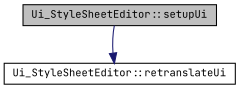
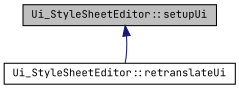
edge "Ui_StyleSheetEditor::setupUi" -> "Ui_StyleSheetEditor::retranslateUi": reversed
